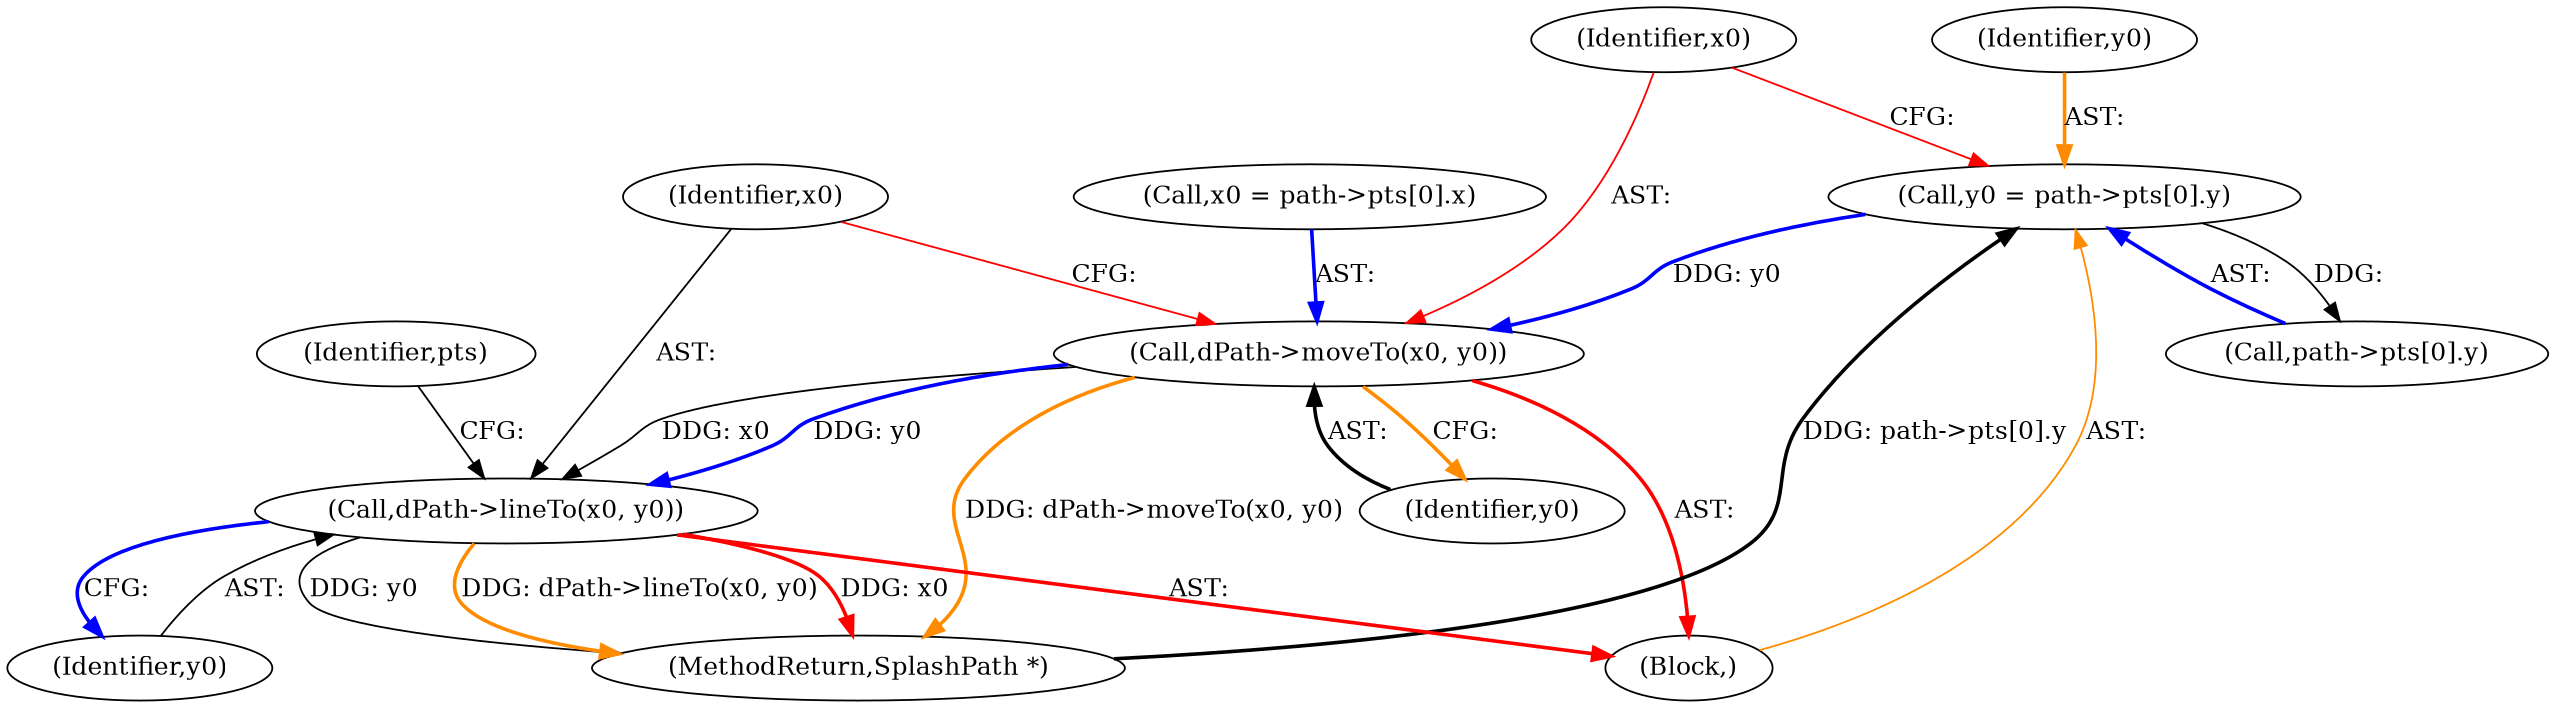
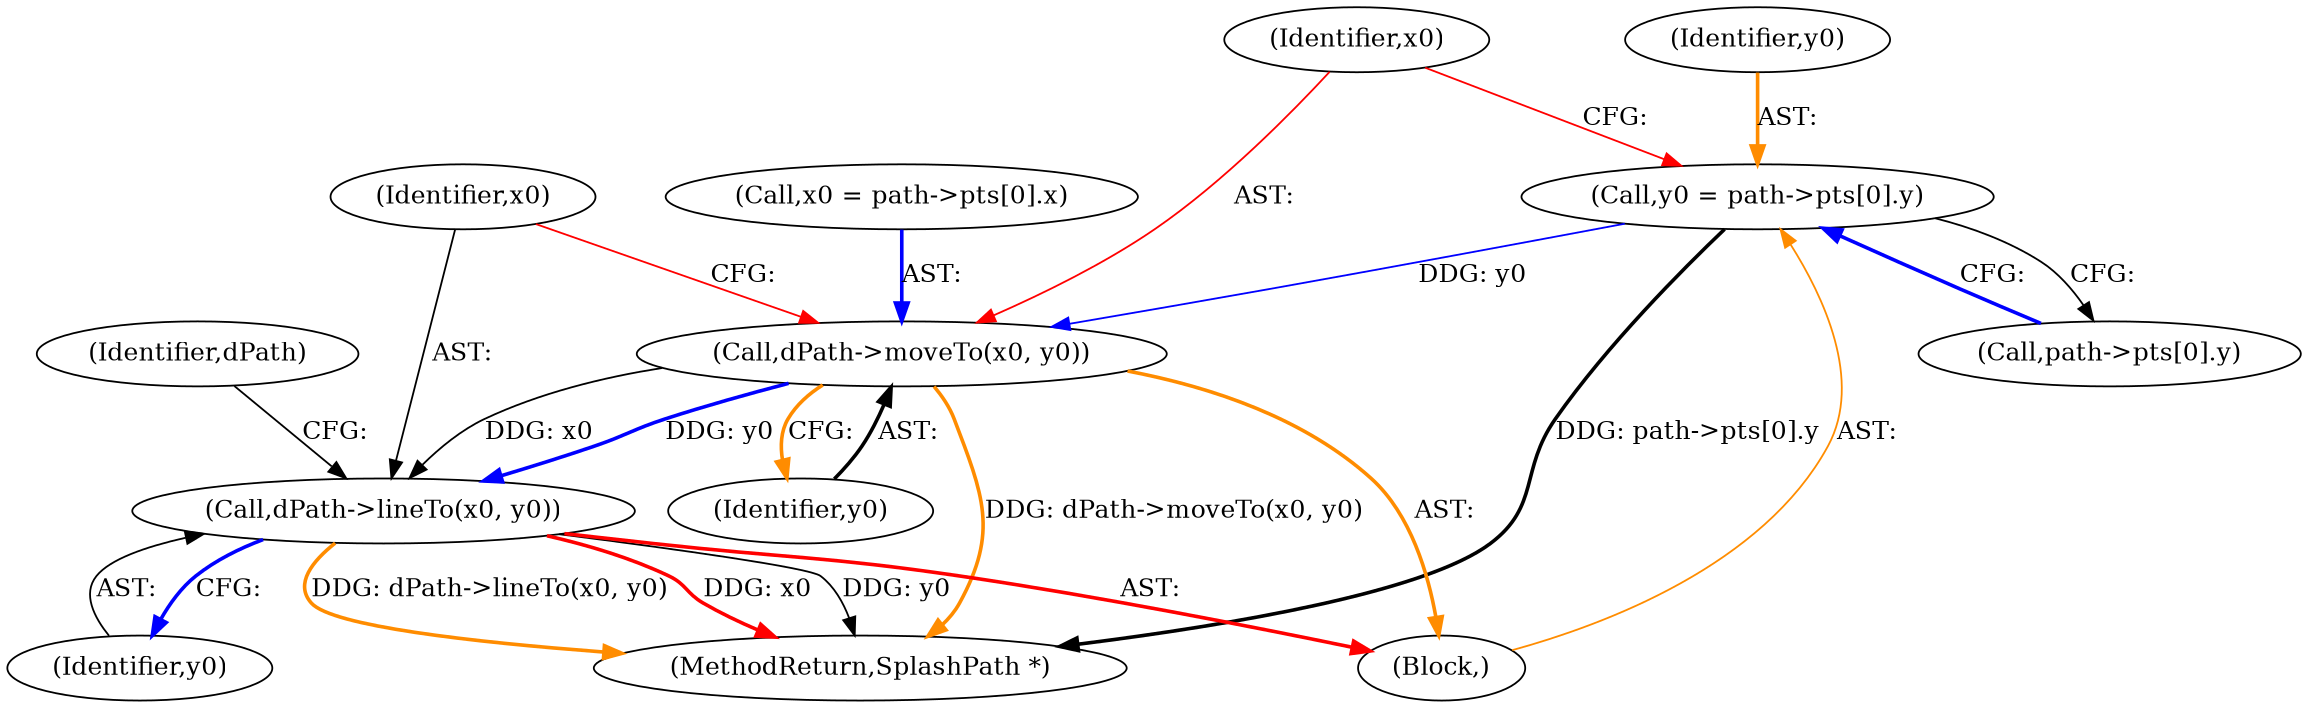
edge "(Call,y0 = path->pts[0].y)" -> "(Call,dPath->moveTo(x0, y0))": style bold -> solid
edge "(Call,path->pts[0].y)" -> "(Call,y0 = path->pts[0].y)": label "AST: " -> "CFG: "
edge "(Call,y0 = path->pts[0].y)" -> "(Call,path->pts[0].y)": label "DDG: " -> "CFG: "
node "(Identifier,pts)": label "(Identifier,pts)" -> "(Identifier,dPath)"
edge "(Call,dPath->moveTo(x0, y0))" -> "(Block,)": color red -> darkorange
edge "(MethodReturn,SplashPath *)" -> "(Call,y0 = path->pts[0].y)": reversed
